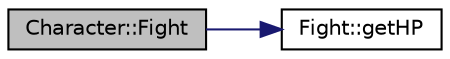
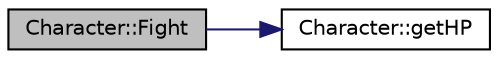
node "Fight::getHP": label "Fight::getHP" -> "Character::getHP"
